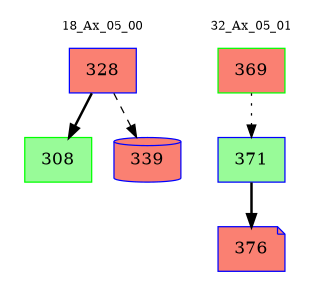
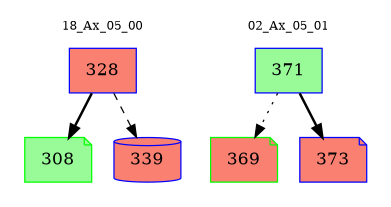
cluster "32_Ax_05_01": label "32_Ax_05_01" -> "02_Ax_05_01"
node "369": shape box -> note
edge "369" -> "371": reversed
node "308": shape box -> note
node "376": label "376" -> "373"
